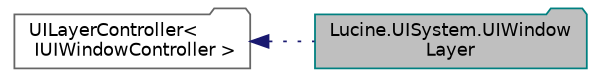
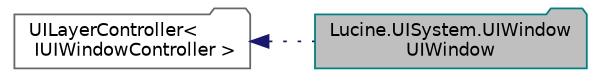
node "Lucine.UISystem.UIWindow Layer": label "Lucine.UISystem.UIWindow Layer" -> "Lucine.UISystem.UIWindow UIWindow"
